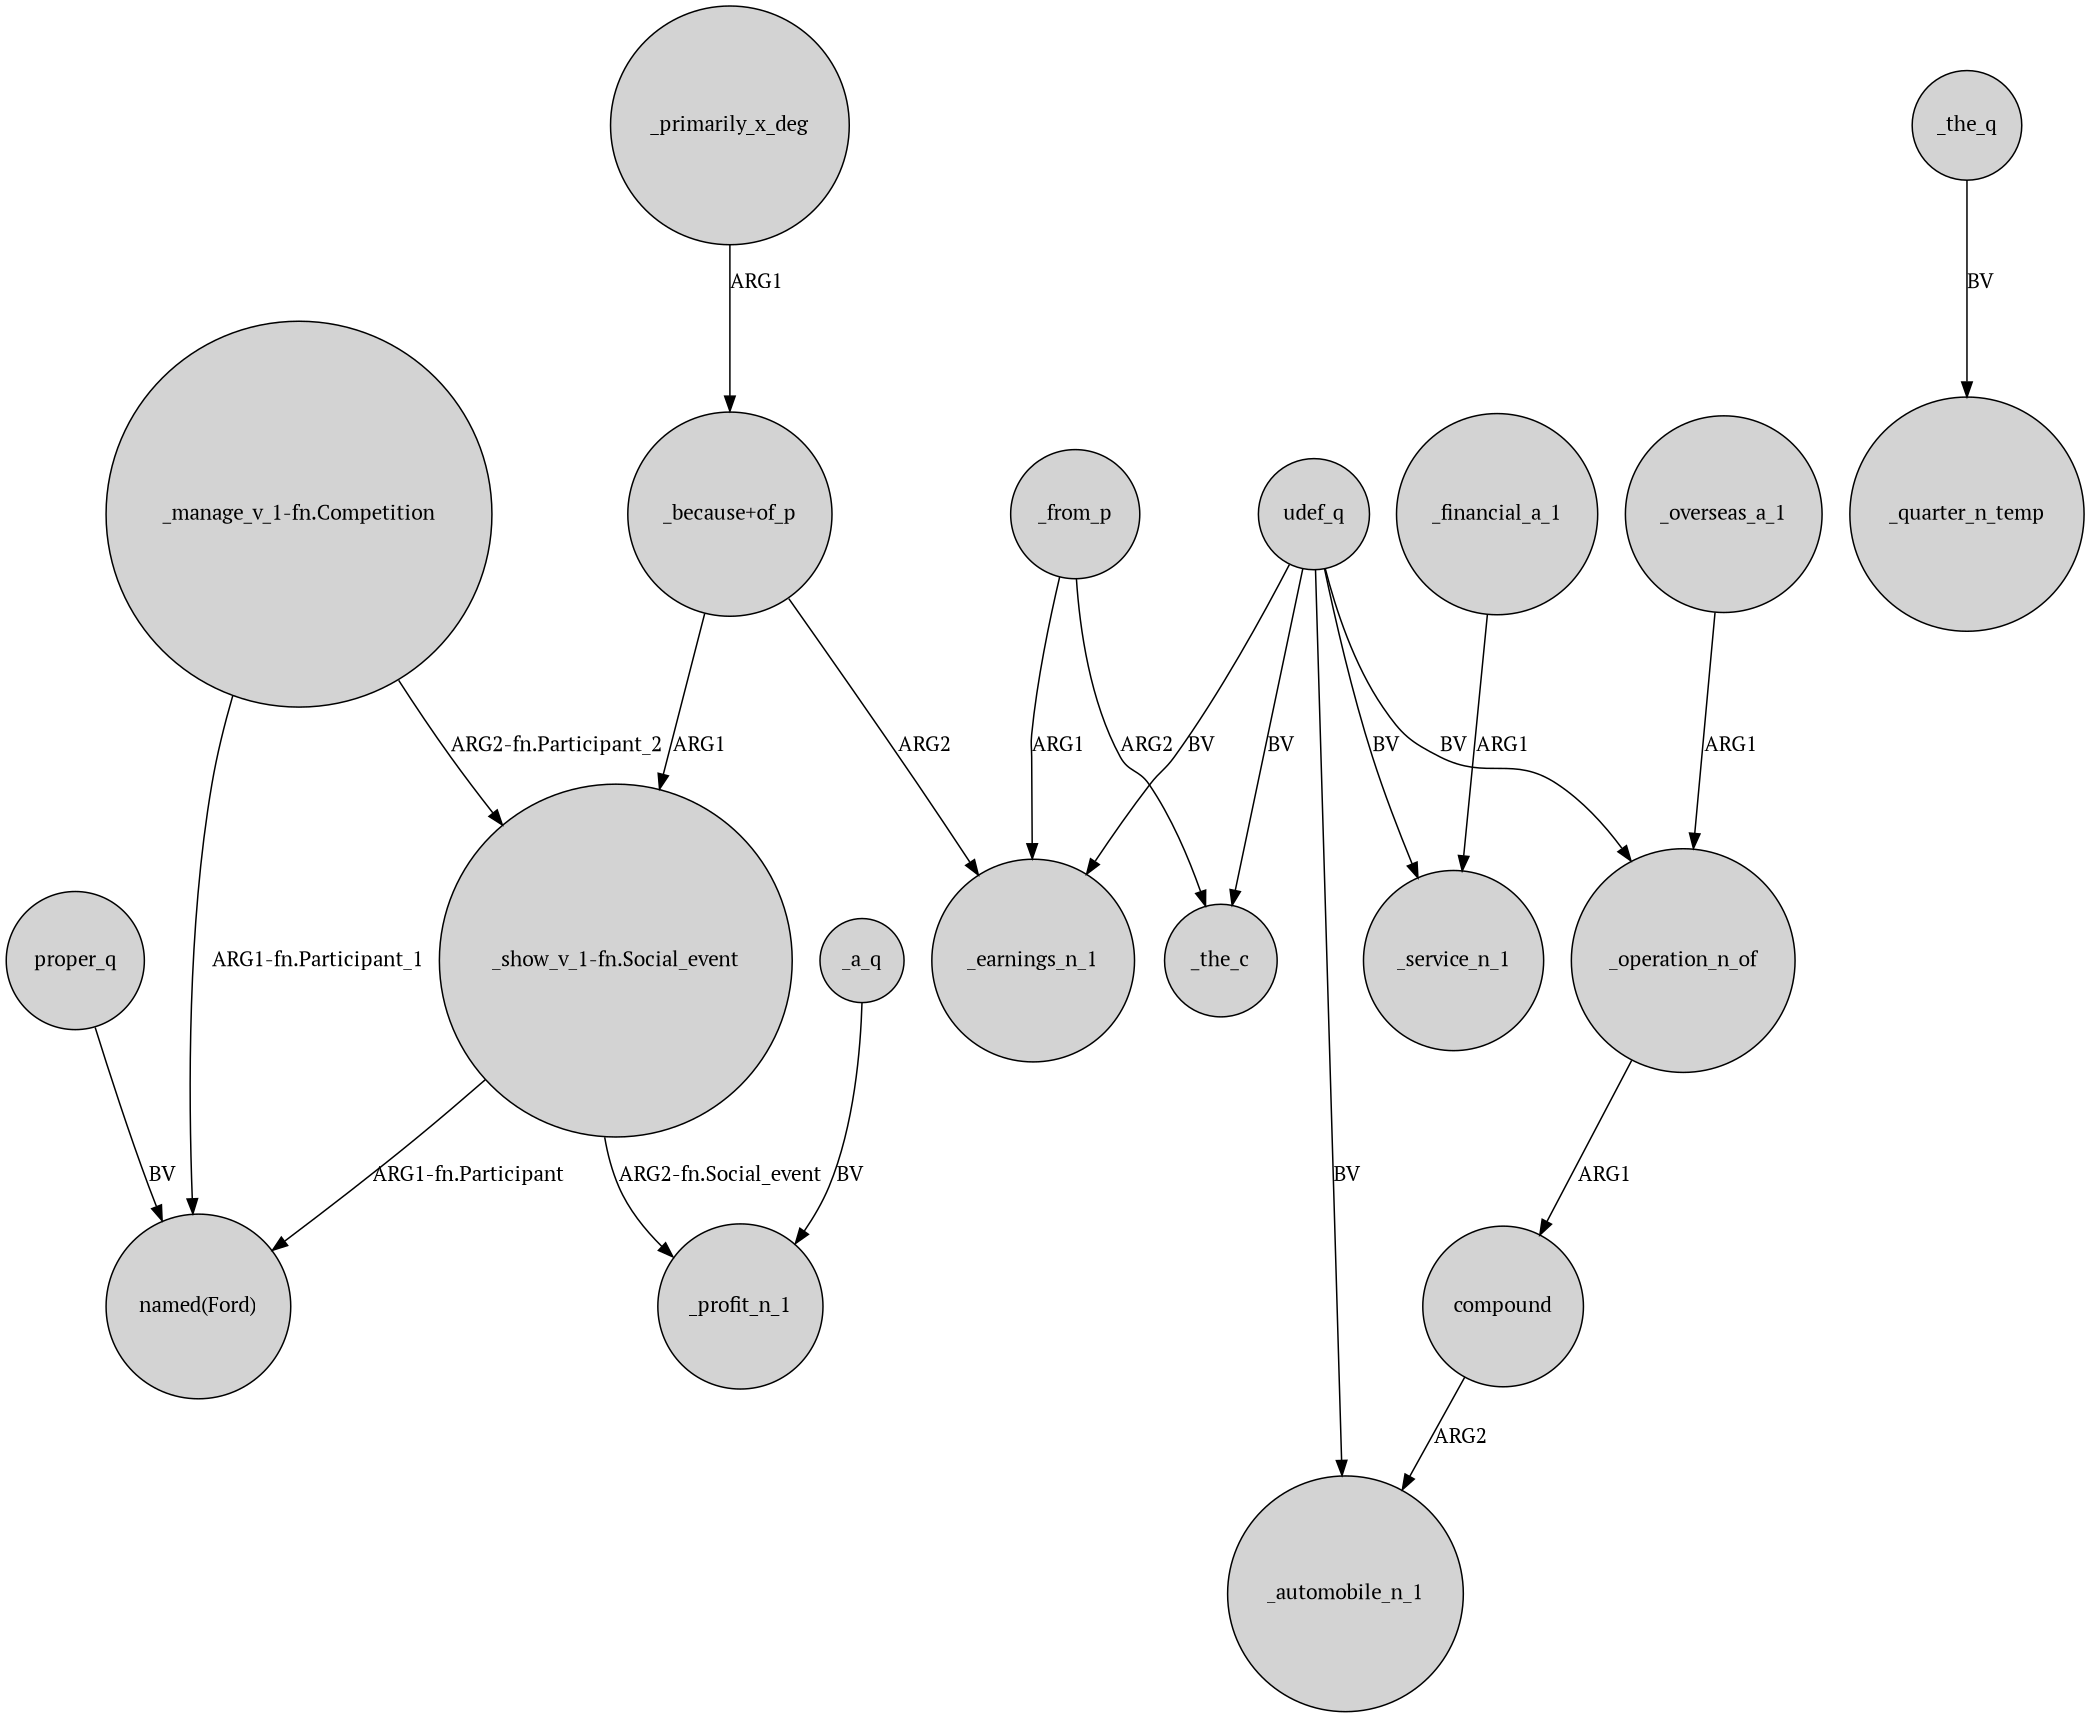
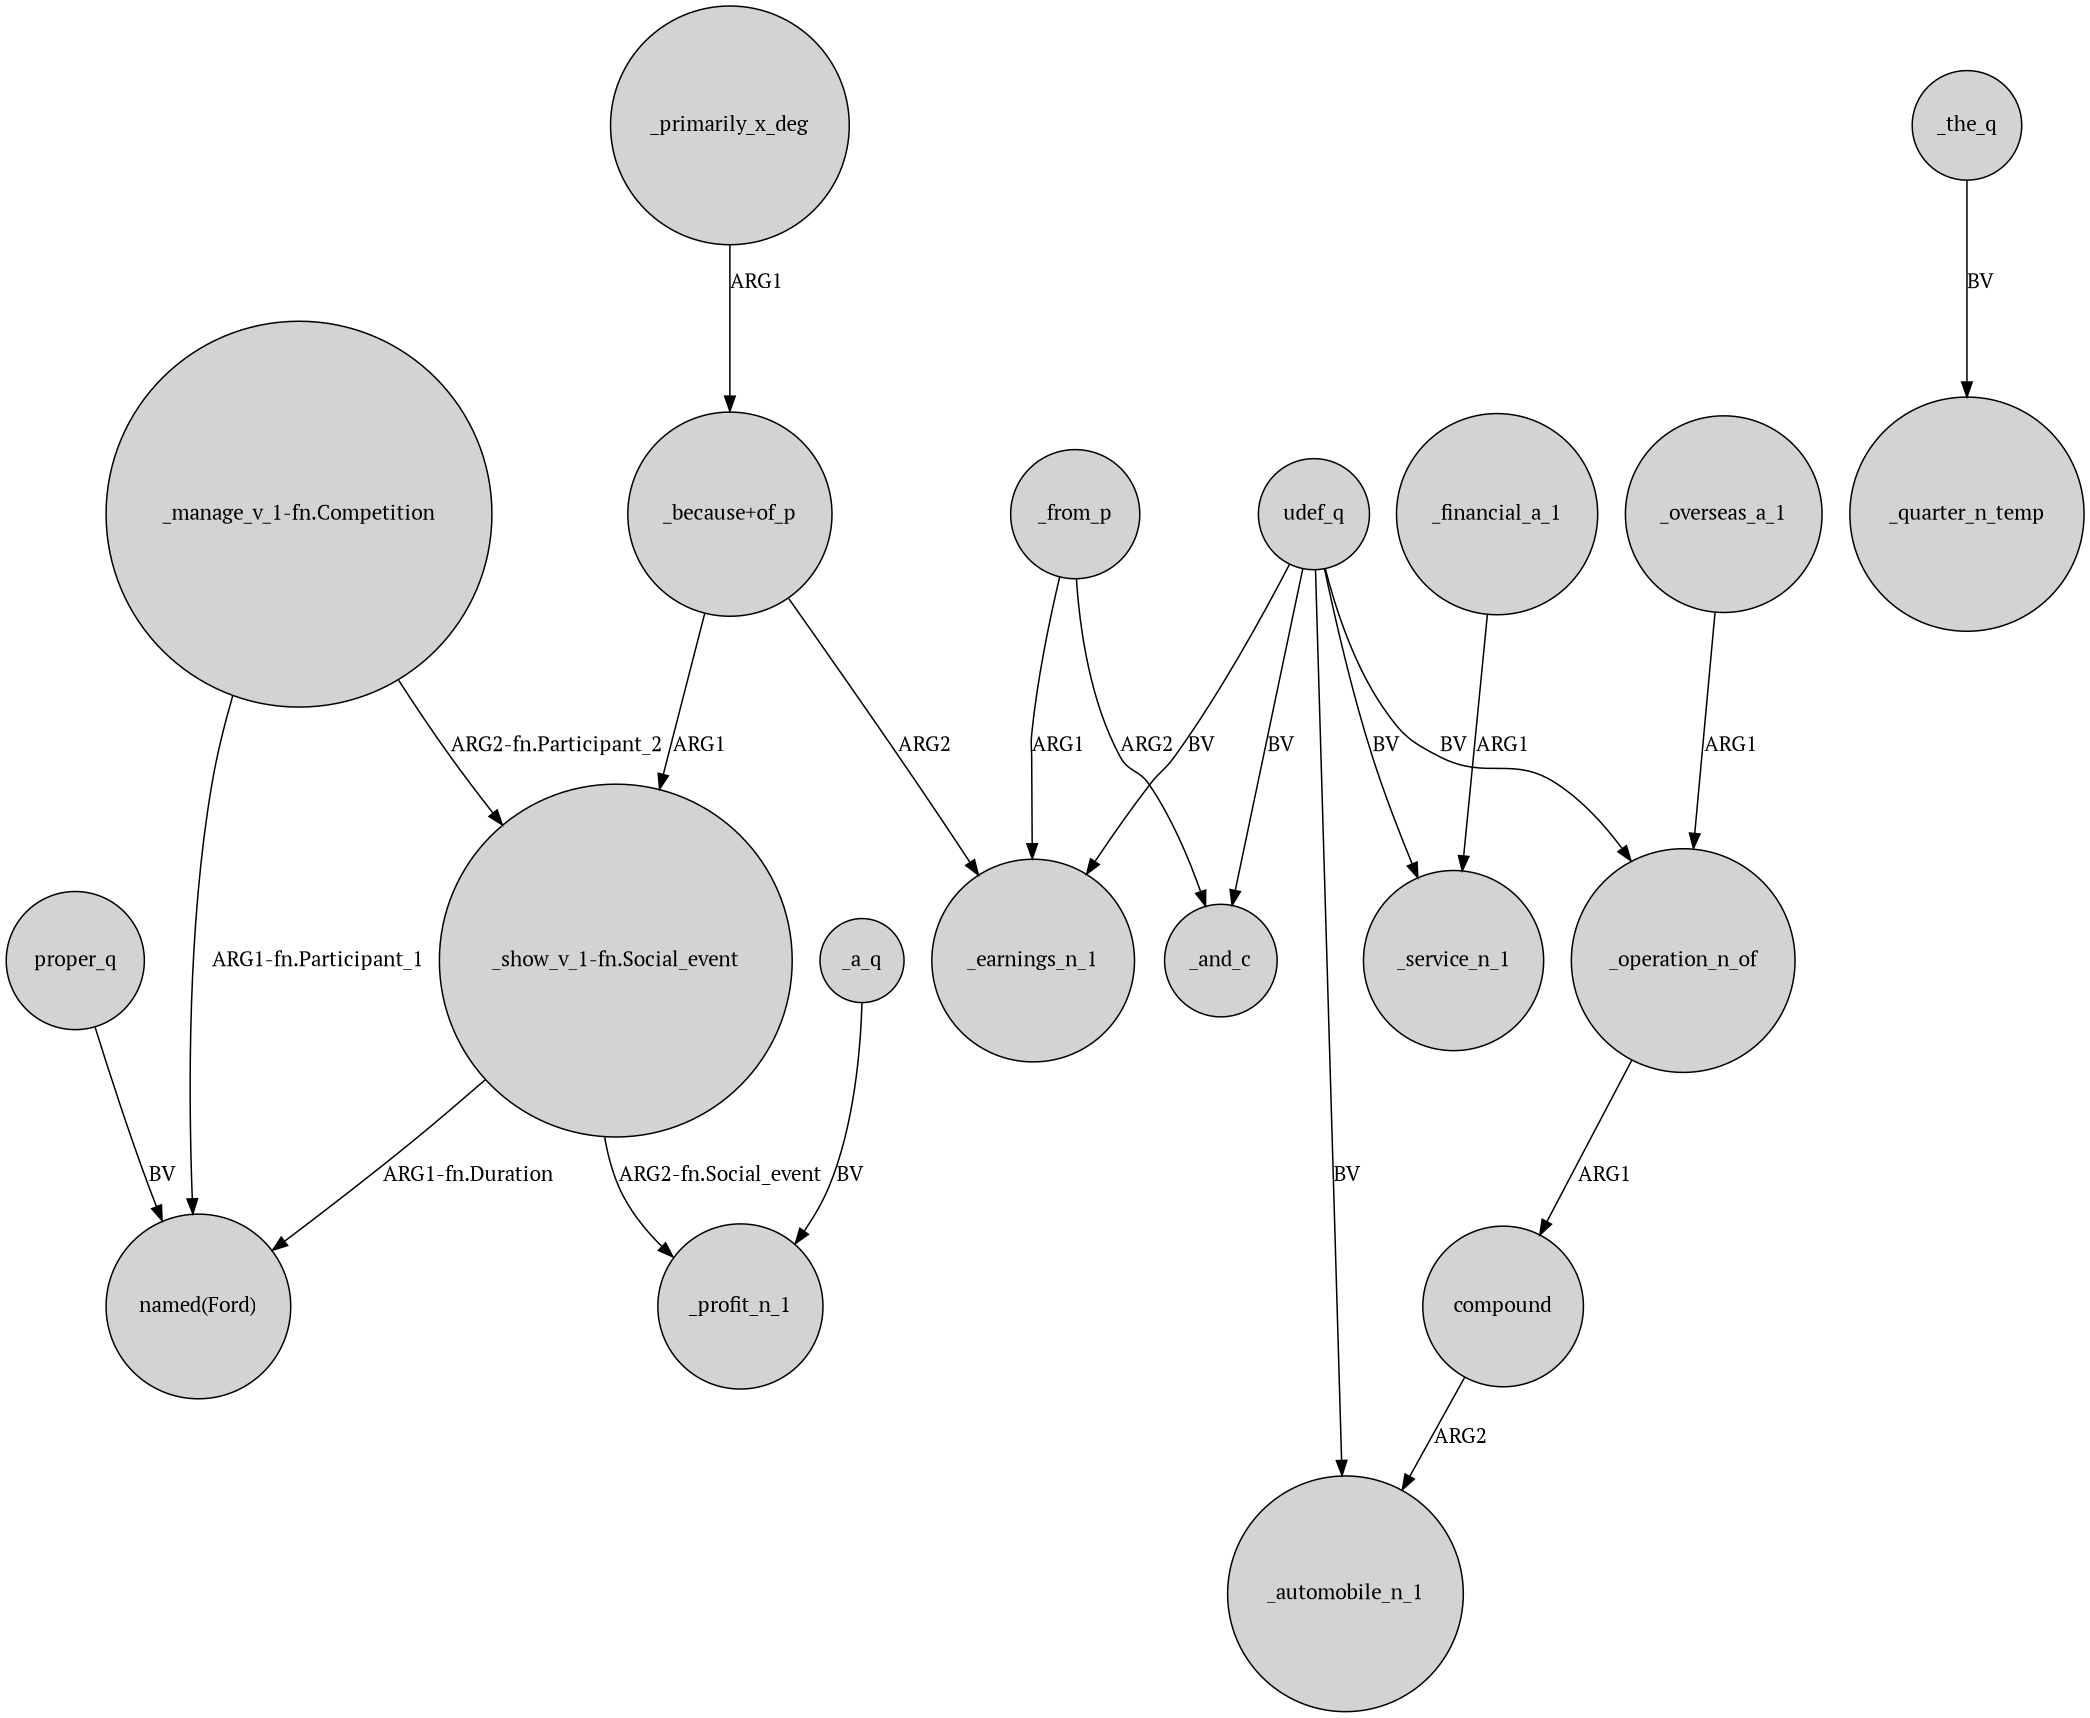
node "_the_c": label "_the_c" -> "_and_c"
edge "_show_v_1-fn.Social_event" -> "named(Ford)": label "ARG1-fn.Participant" -> "ARG1-fn.Duration"
